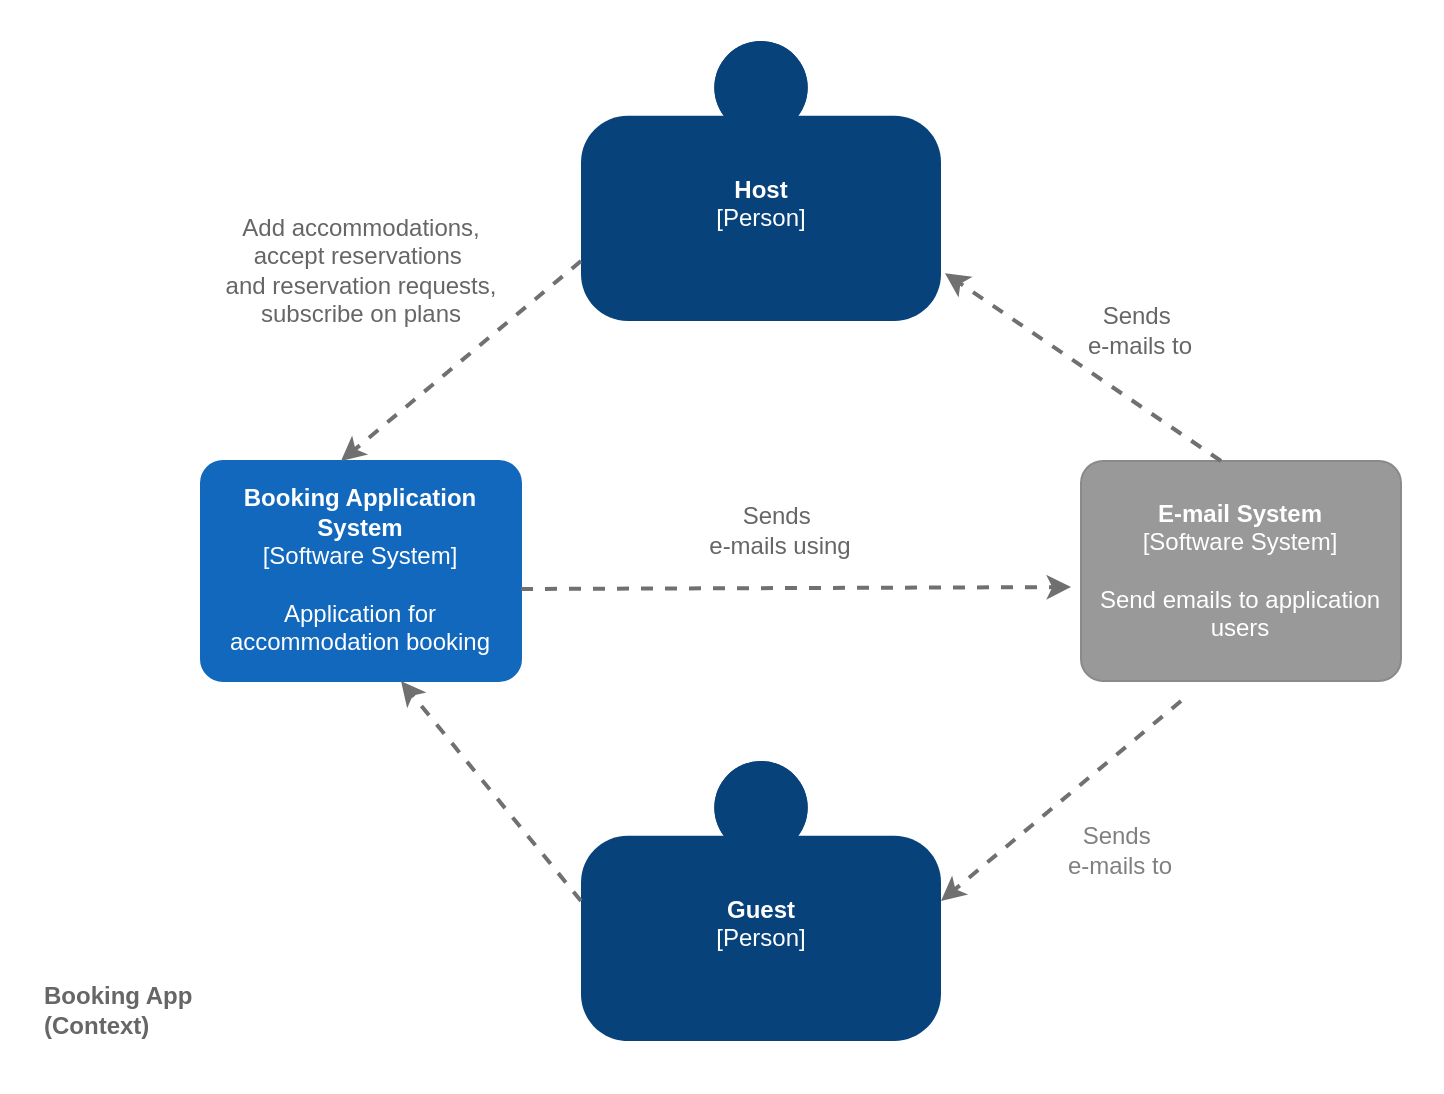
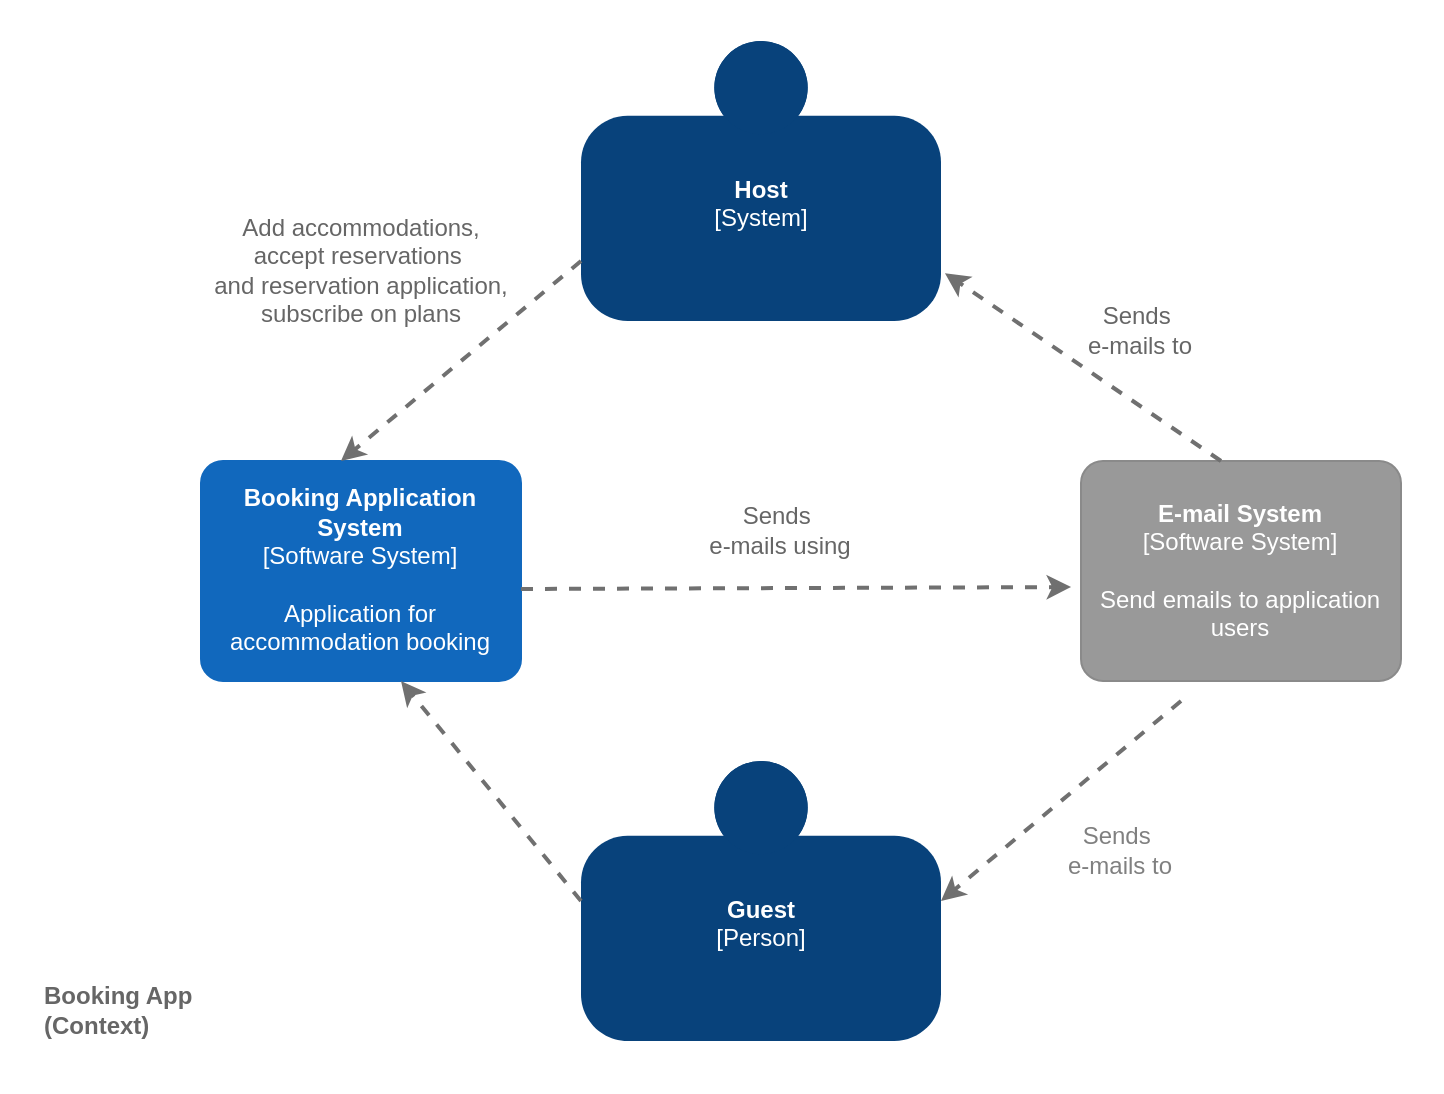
node "Host [Person]": label "Host [Person]" -> "Host [System]"
node "Add accommodations, accept reservations and reservation requests, subscribe on plans": label "Add accommodations, accept reservations and reservation requests, subscribe on plans" -> "Add accommodations, accept reservations and reservation application, subscribe on plans"
